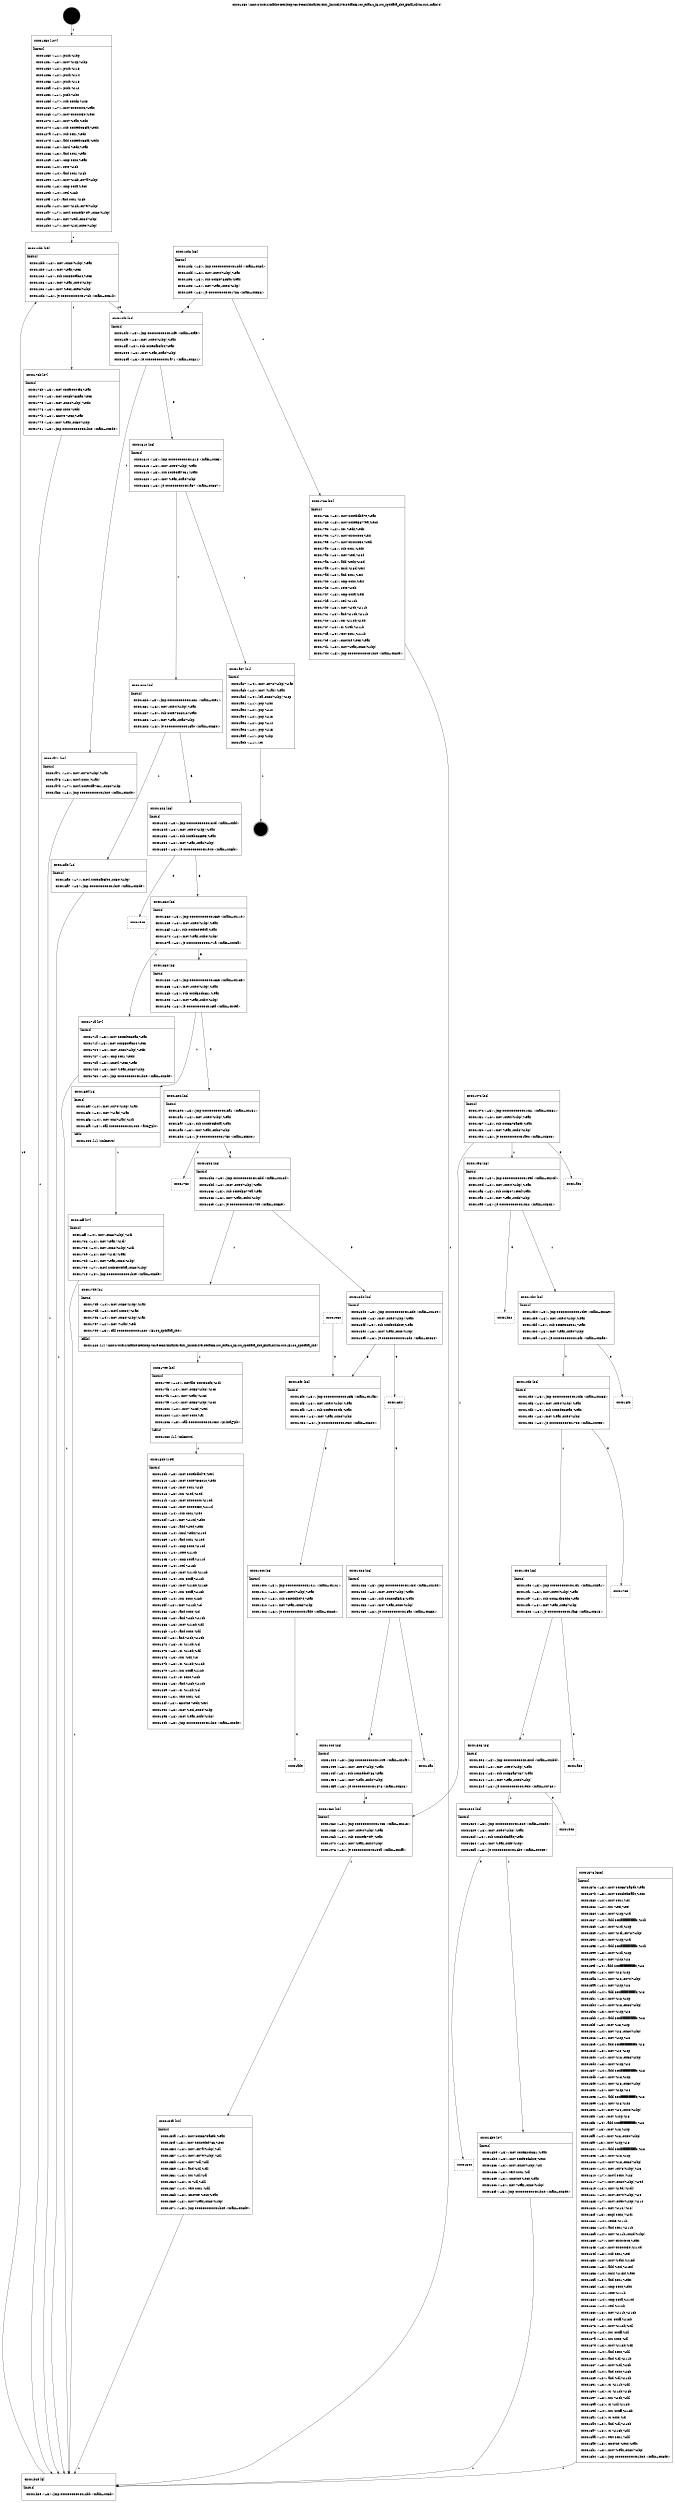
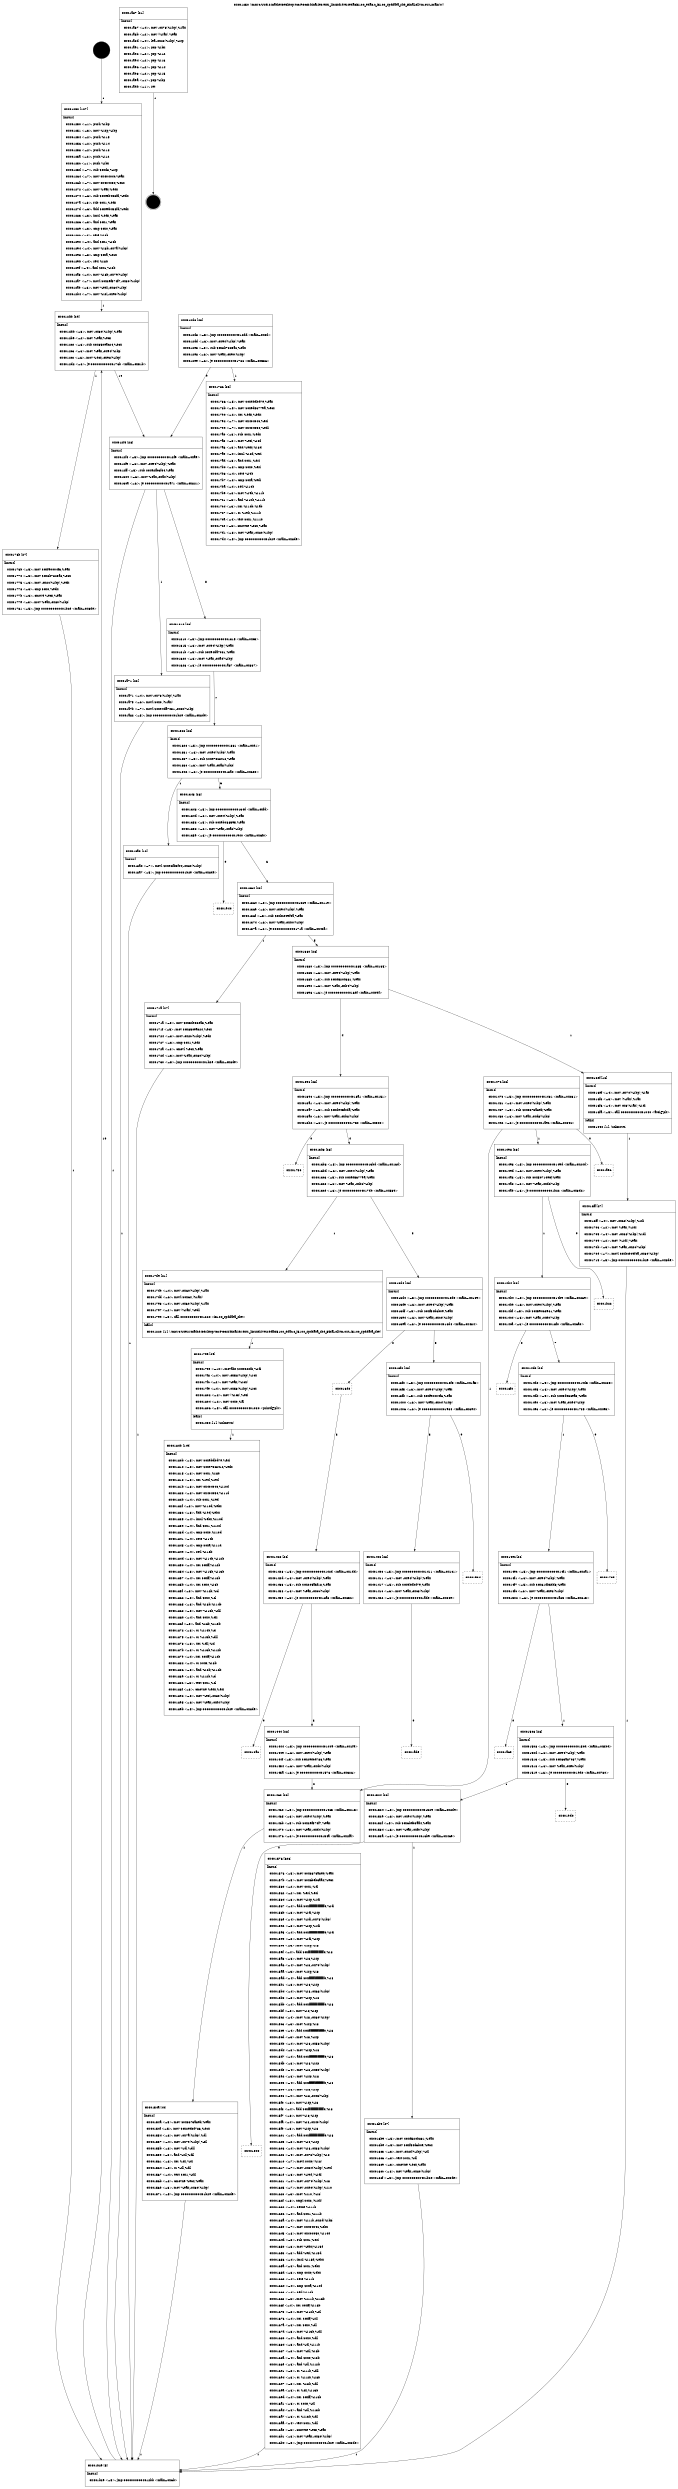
edge "0x401310 [28]" -> "0x401a87 [21]": removed, label "1"
edge "0x401934" -> "0x4013f0 [28]": reversed
edge "0x401786 [83]" -> "0x401b2e [5]": now "0x4012f4 [28]" -> "0x401b2e [5]"
